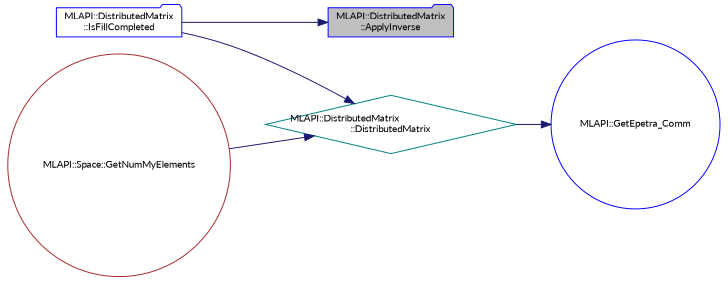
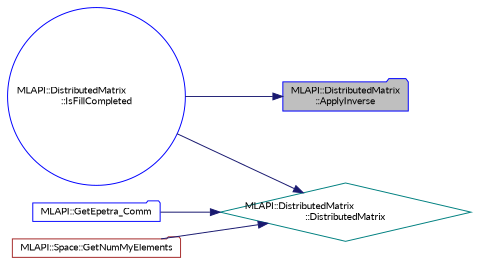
node "MLAPI::DistributedMatrix ::IsFillCompleted": shape folder -> circle
edge "MLAPI::DistributedMatrix ::DistributedMatrix" -> "MLAPI::GetEpetra_Comm": reversed
node "MLAPI::GetEpetra_Comm": shape circle -> folder
node "MLAPI::Space::GetNumMyElements": shape circle -> folder
